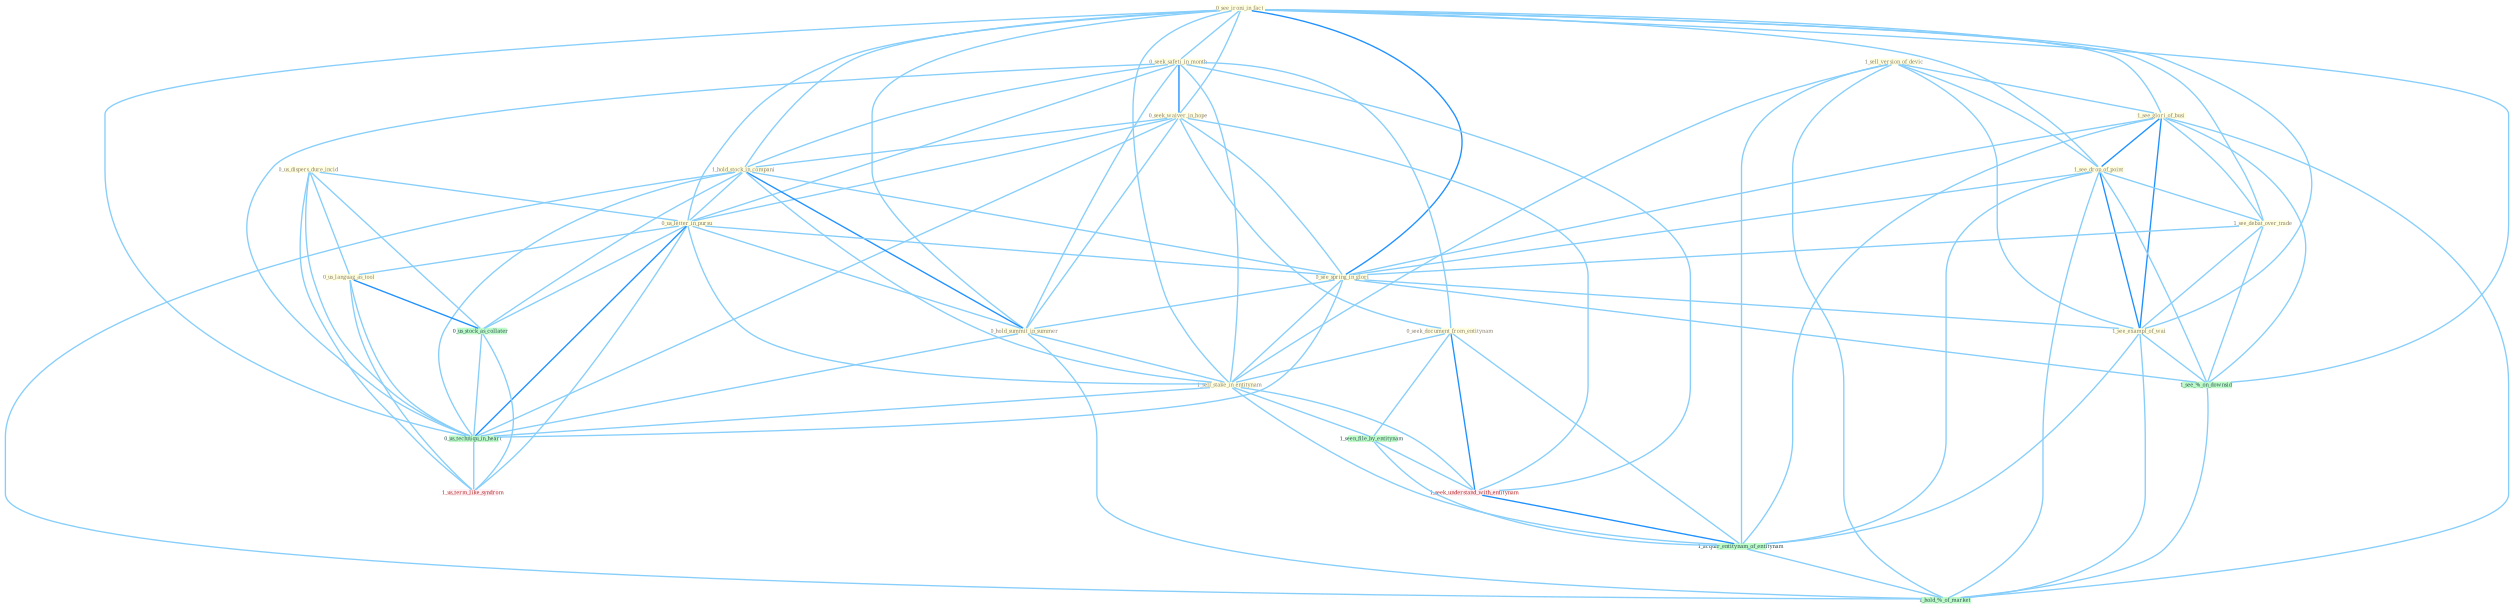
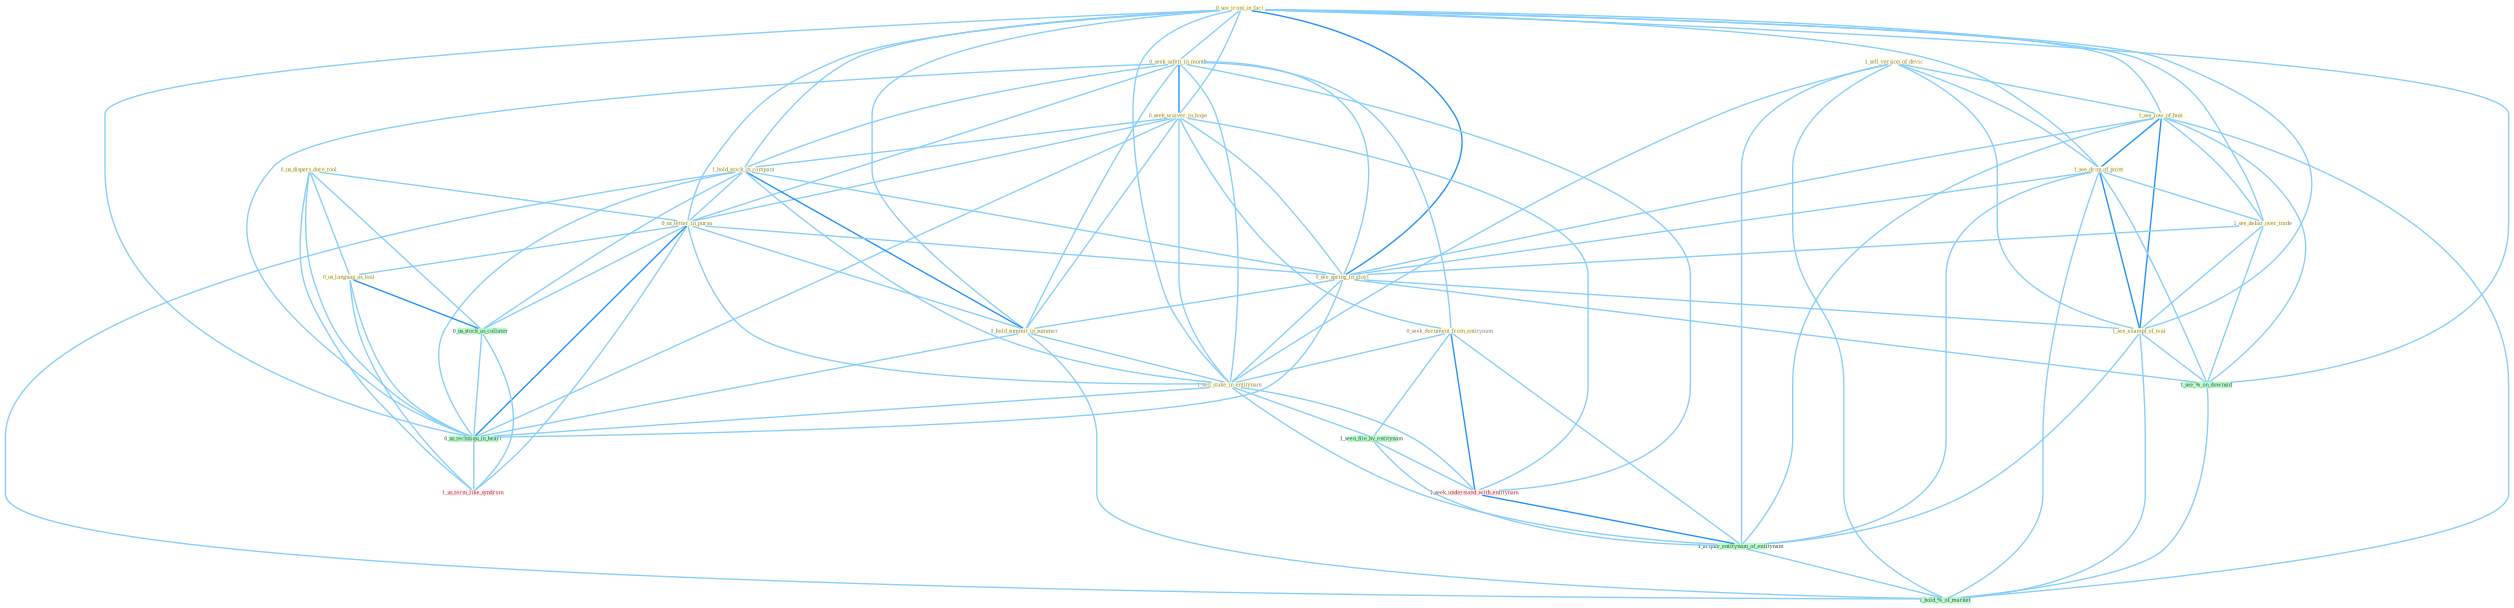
edge "0_seek_safeti_in_month" -- "0_see_spring_in_glori": added
node "1_see_glori_of_busi": label "1_see_glori_of_busi" -> "1_see_low_of_busi"
node "0_us_dispers_dure_incid": label "0_us_dispers_dure_incid" -> "0_us_dispers_dure_tool"
edge "0_seek_waiver_in_hope" -- "1_sell_stake_in_entitynam": added
